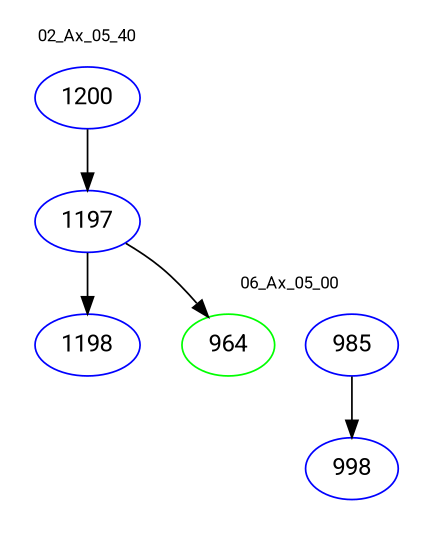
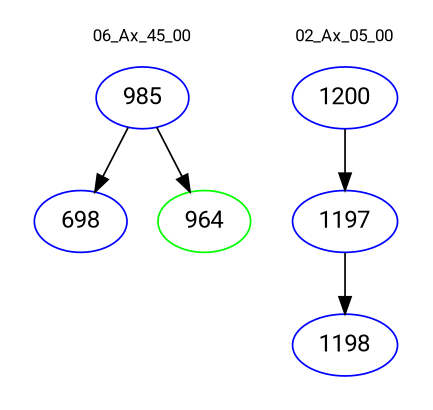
cluster "02_Ax_05_40": label "02_Ax_05_40" -> "02_Ax_05_00"
edge "1197" -> "964": now "985" -> "964"
cluster "06_Ax_05_00": label "06_Ax_05_00" -> "06_Ax_45_00"
node "998": label "998" -> "698"
